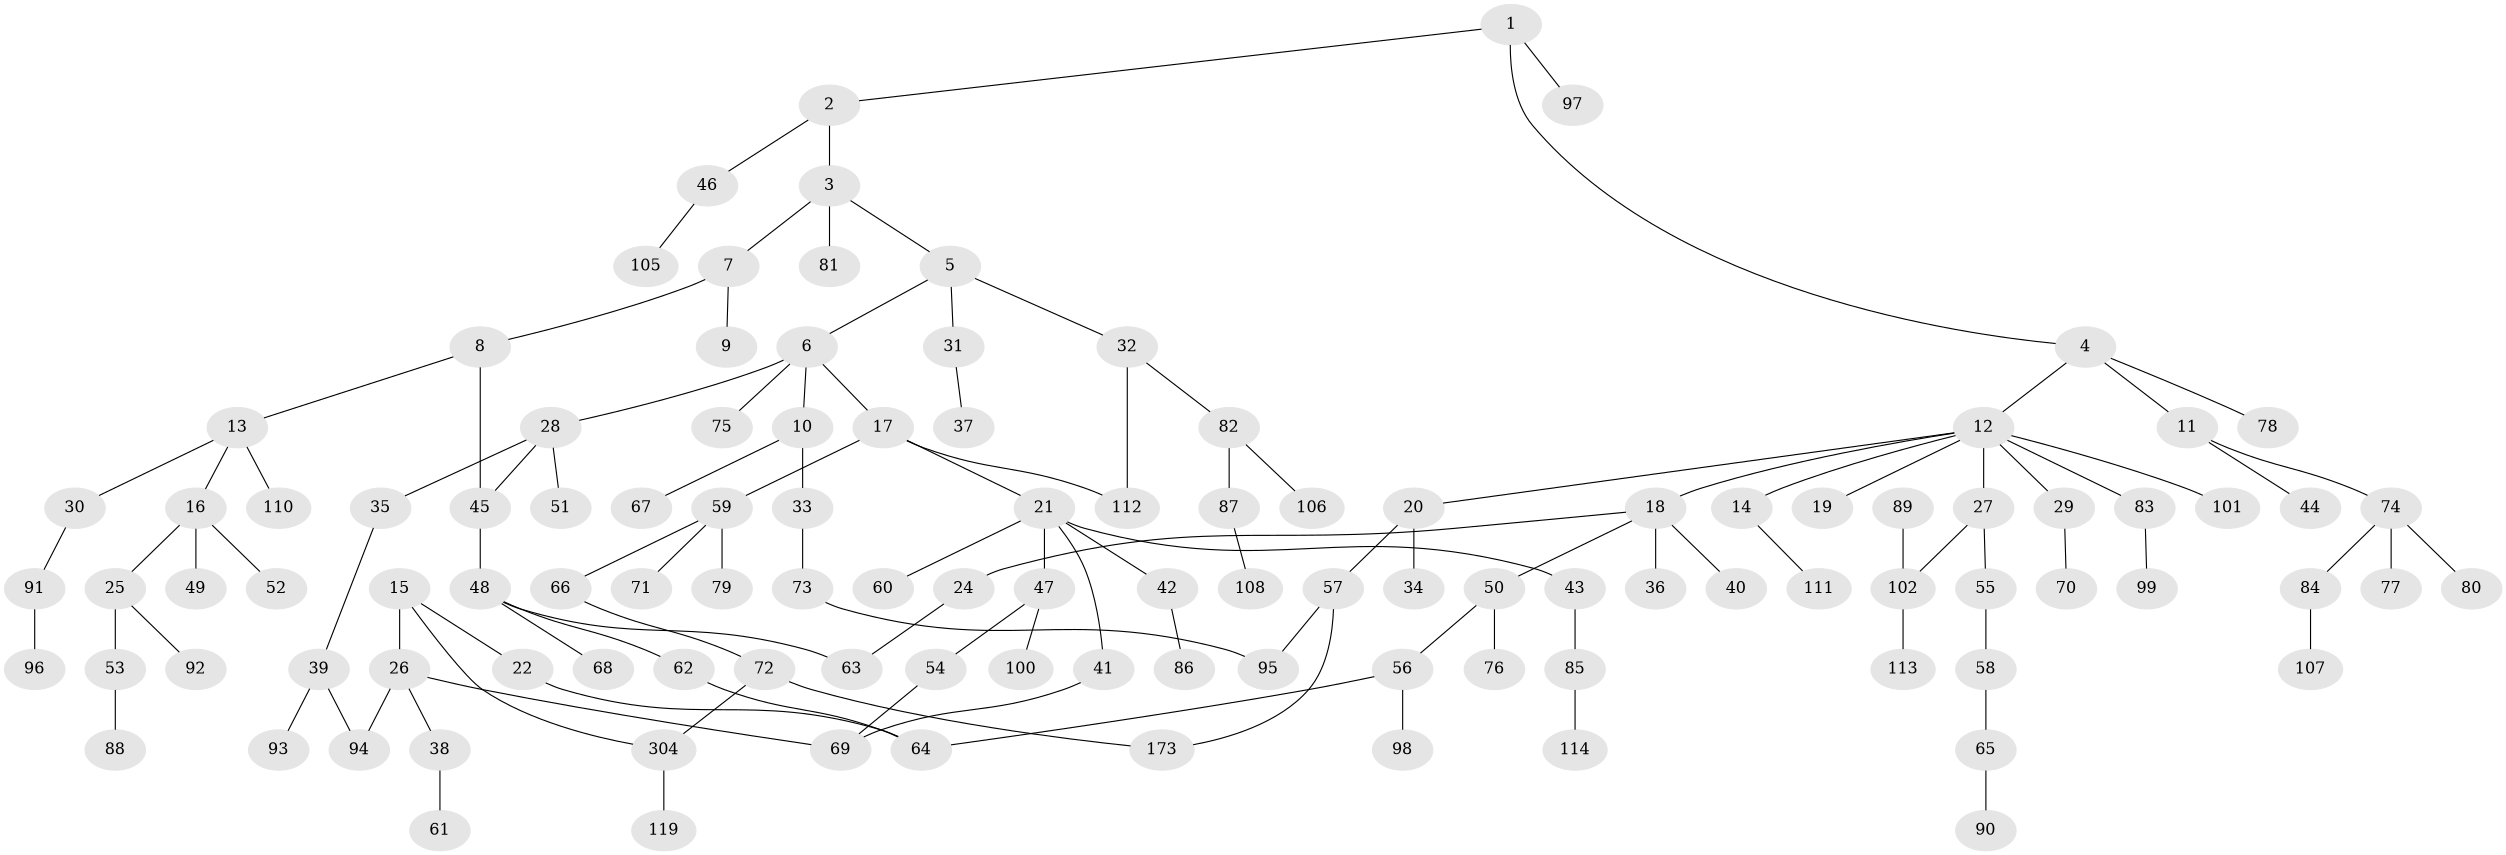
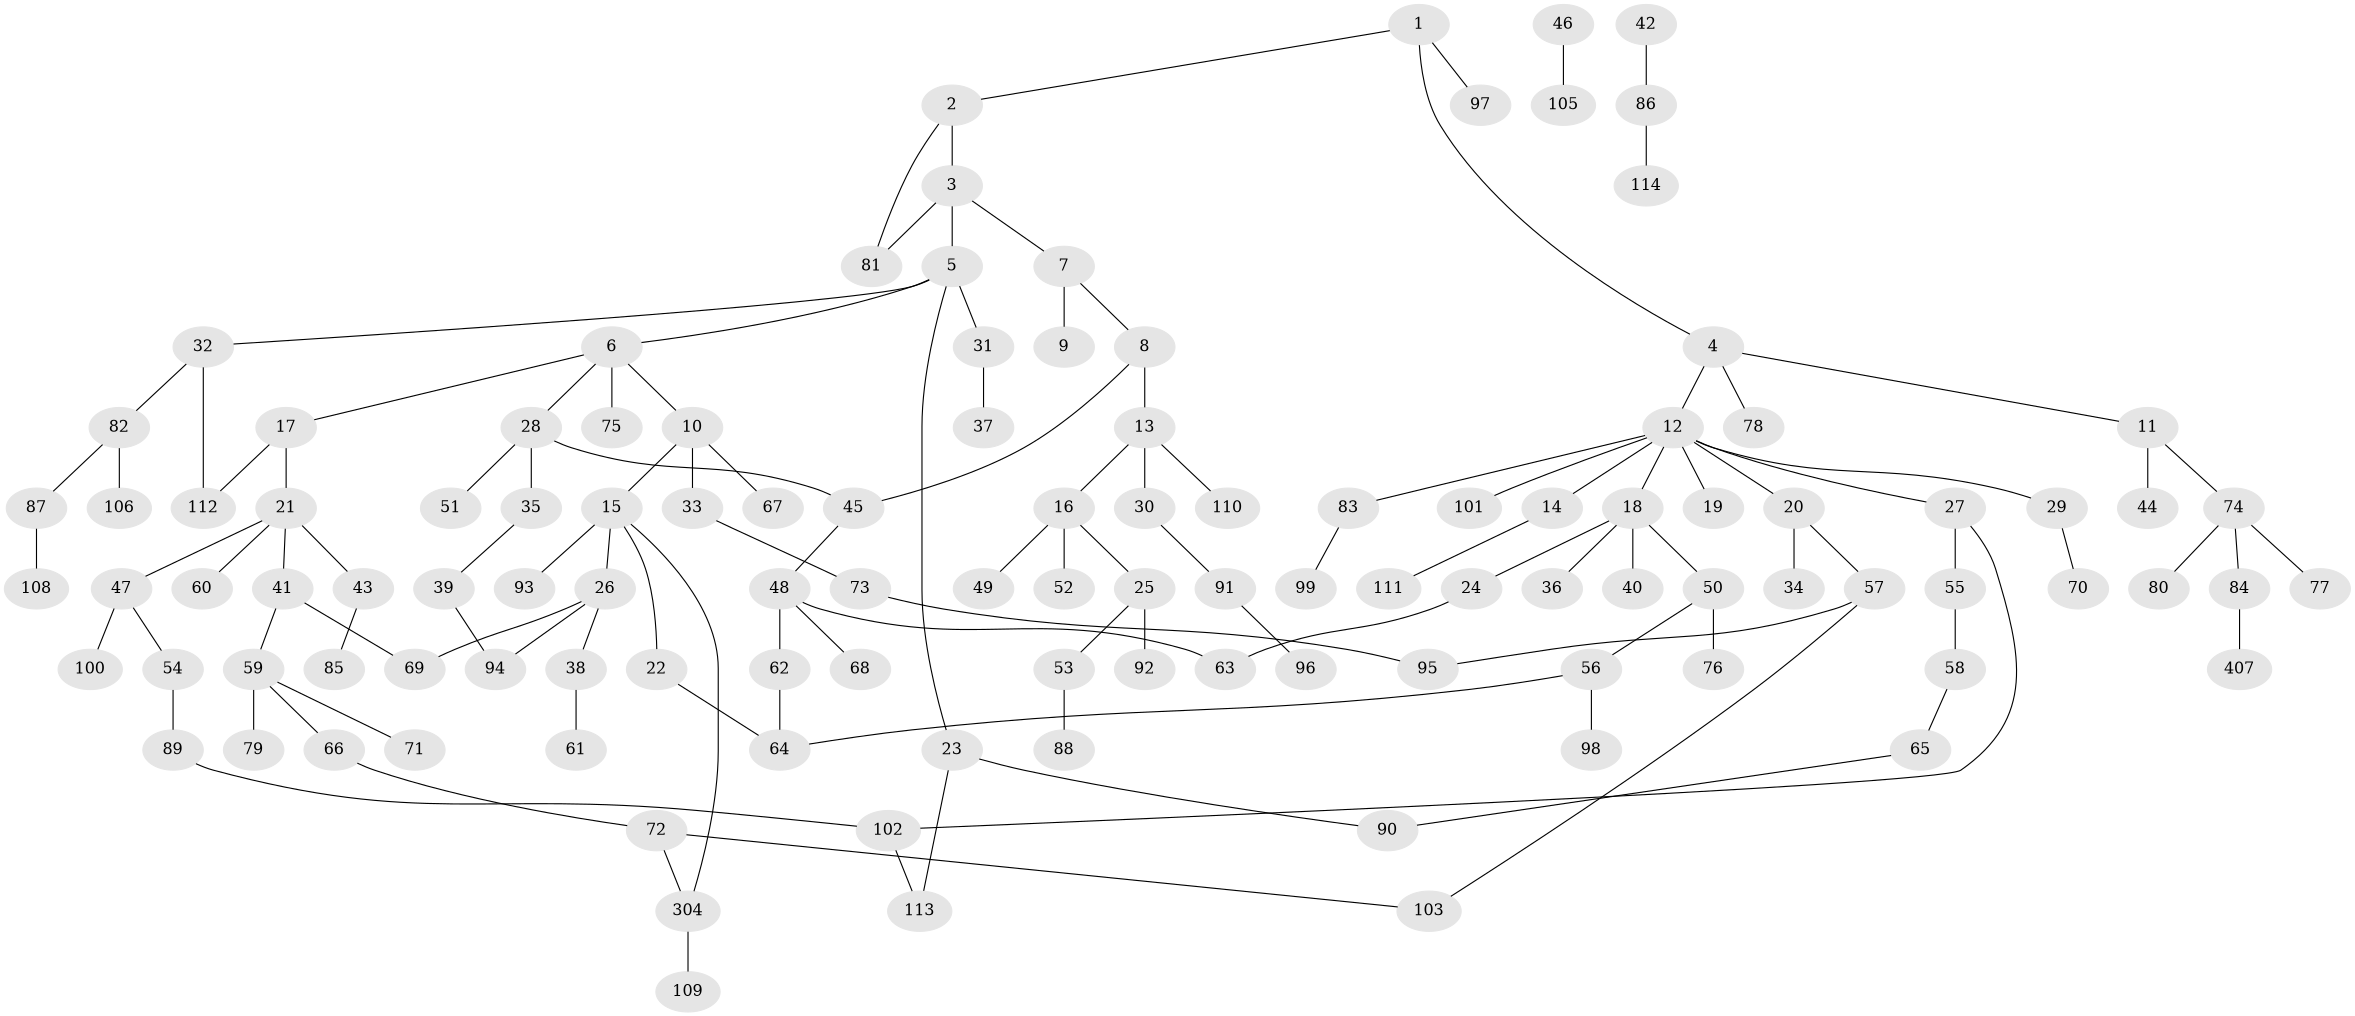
edge "2" -- "46": now "2" -- "81"
edge "17" -- "59": now "41" -- "59"
edge "10" -- "15": added
edge "21" -- "42": removed
node "107": label "107" -> "407"
edge "39" -- "93": now "15" -- "93"
edge "85" -- "114": now "86" -- "114"
edge "54" -- "69": now "54" -- "89"
node "23": added
node "173": label "173" -> "103"
node "119": label "119" -> "109"
